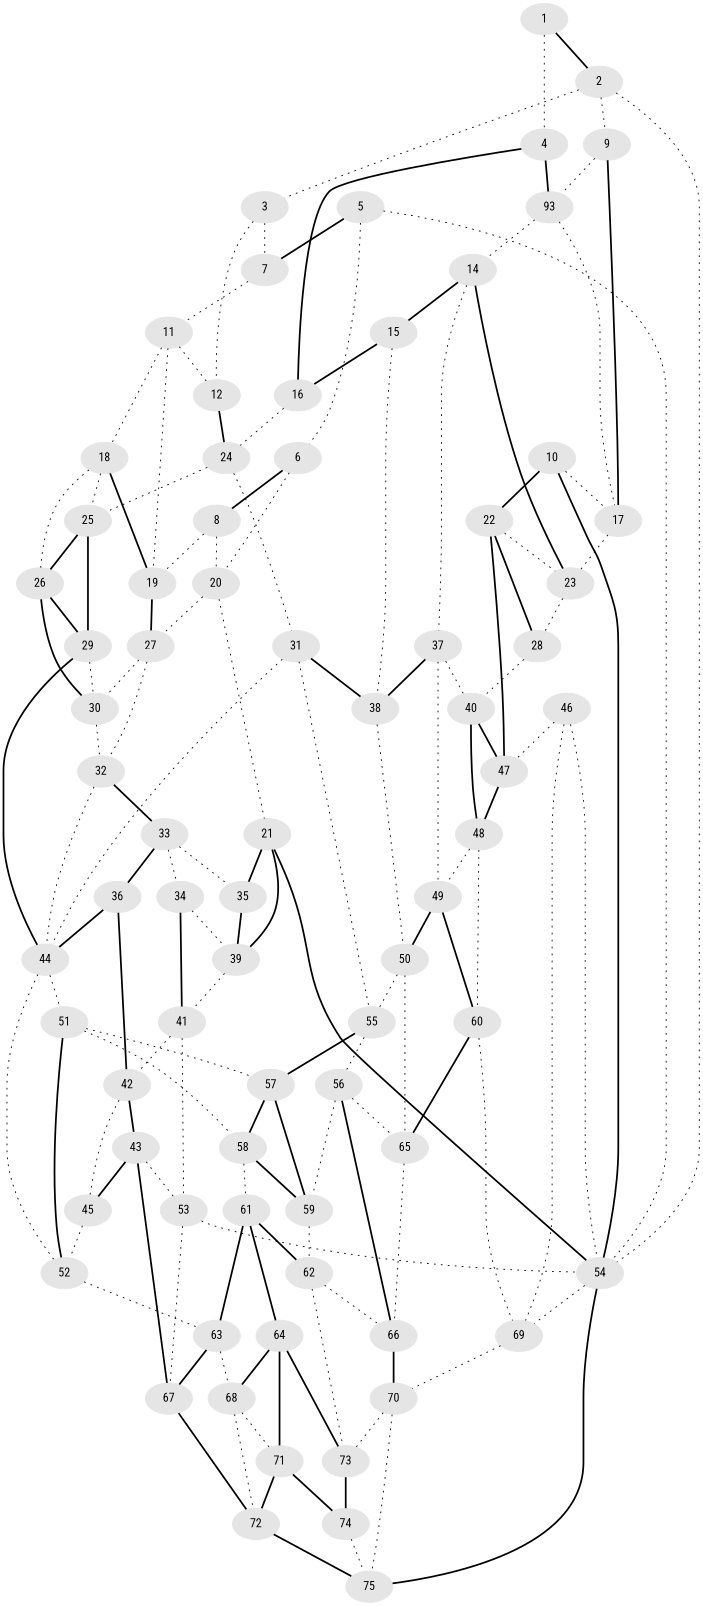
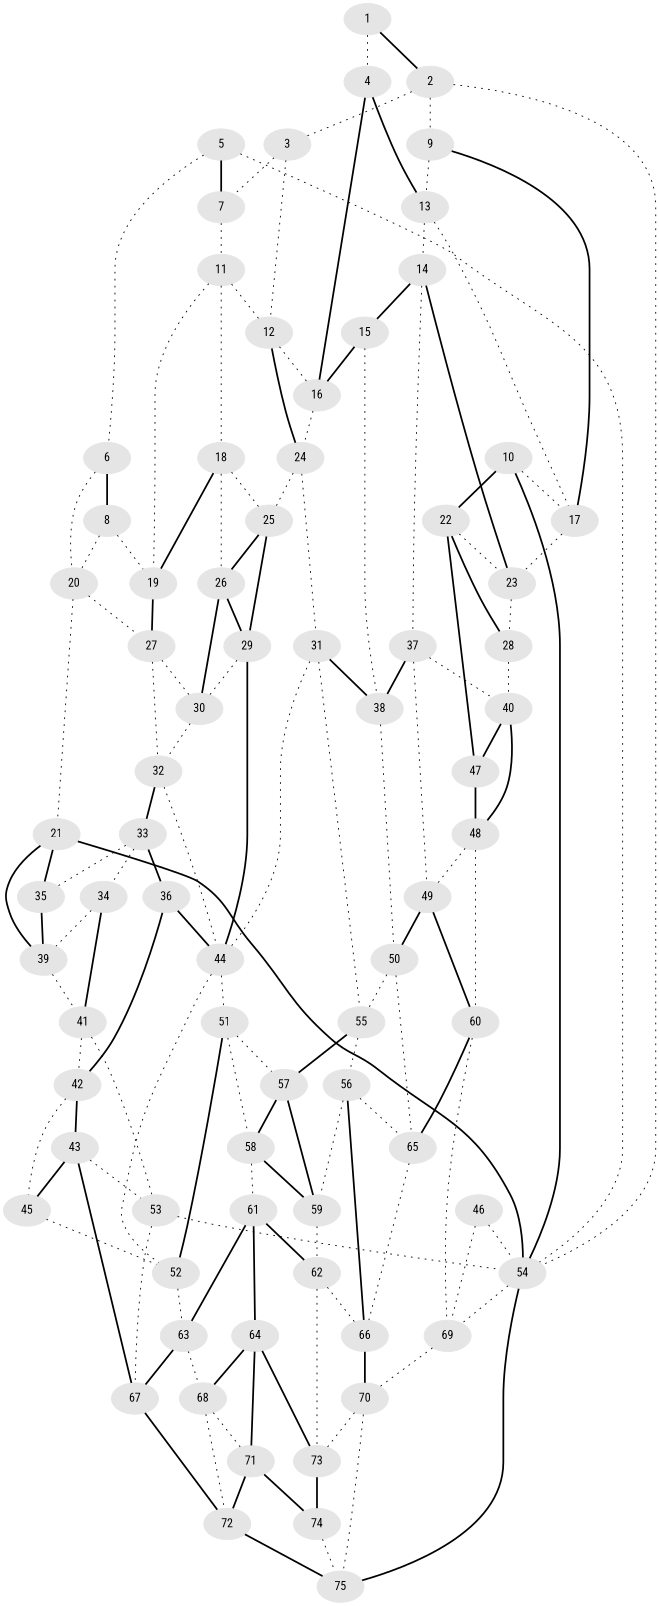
node "93": label "93" -> "13"
edge "12" -- "16": added
edge "46" -- "47": removed
